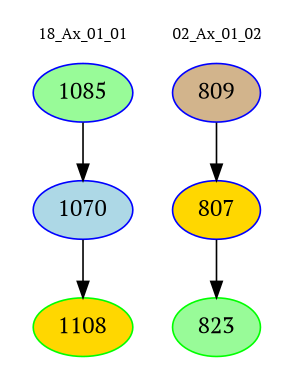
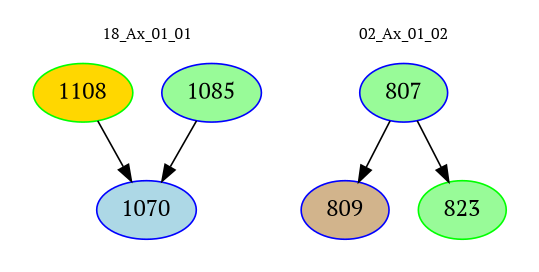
edge "809" -> "807": reversed
node "807": fillcolor gold -> palegreen
edge "1070" -> "1108": reversed
